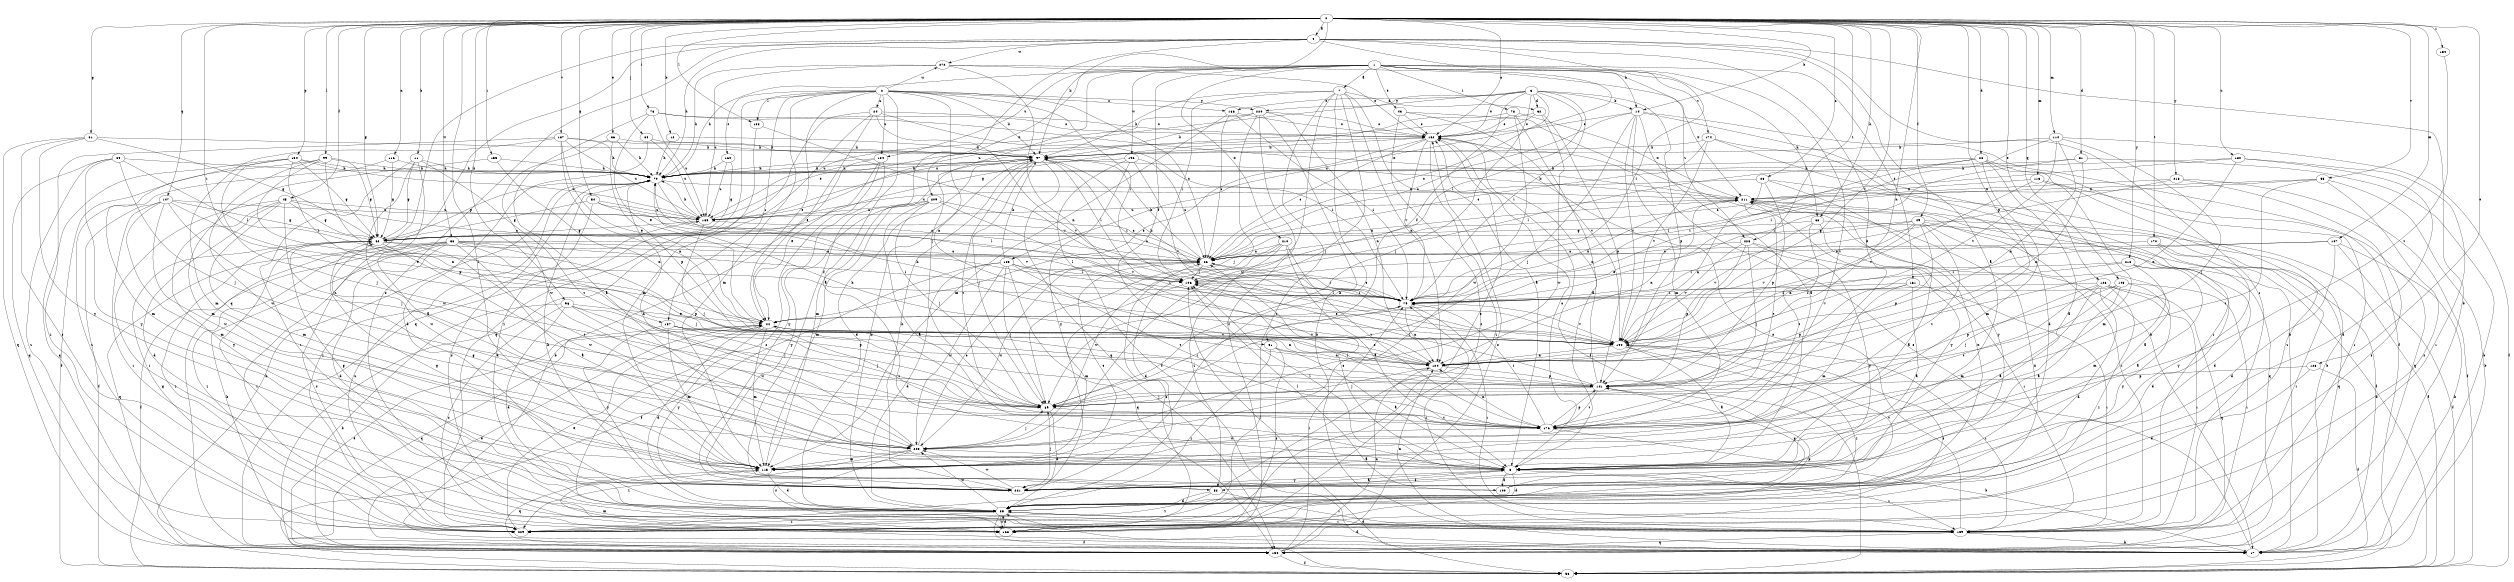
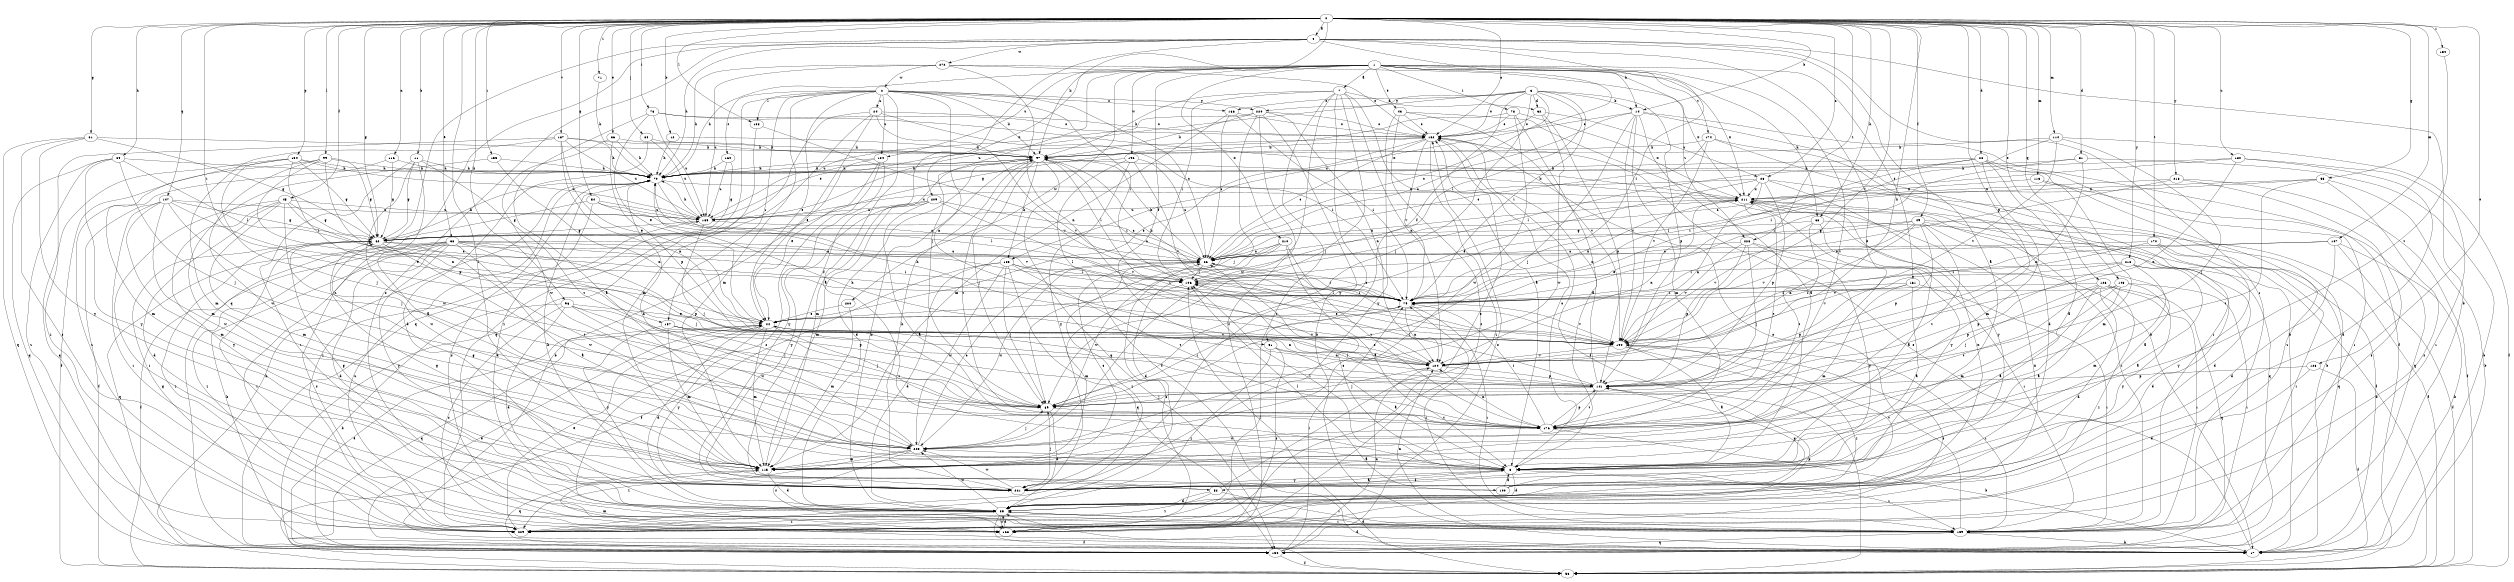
edge "0" -> "64": added, label "h"
node "71": added
edge "2" -> "272": reversed
edge "1" -> "211": added, label "x"
edge "0" -> "55": label "v" -> "g"
edge "0" -> "38": label "w" -> "e"
edge "32" -> "185": now "32" -> "23"
edge "23" -> "211": added, label "x"
edge "0" -> "124": label "n" -> "k"
edge "183" -> "97": reversed
edge "62" -> "70": label "p" -> "h"
edge "45" -> "26": now "45" -> "79"
edge "113" -> "194": now "170" -> "194"
edge "23" -> "44": added, label "e"
edge "7" -> "221": label "h" -> "y"
node "200": added
edge "209" -> "89": removed, label "j"
edge "114" -> "124": removed, label "n"
edge "210" -> "52": now "210" -> "229"
edge "218" -> "141": added, label "p"
edge "194" -> "124": label "n" -> "v"
edge "43" -> "221": added, label "y"
edge "38" -> "221": added, label "y"
edge "8" -> "100": reversed
